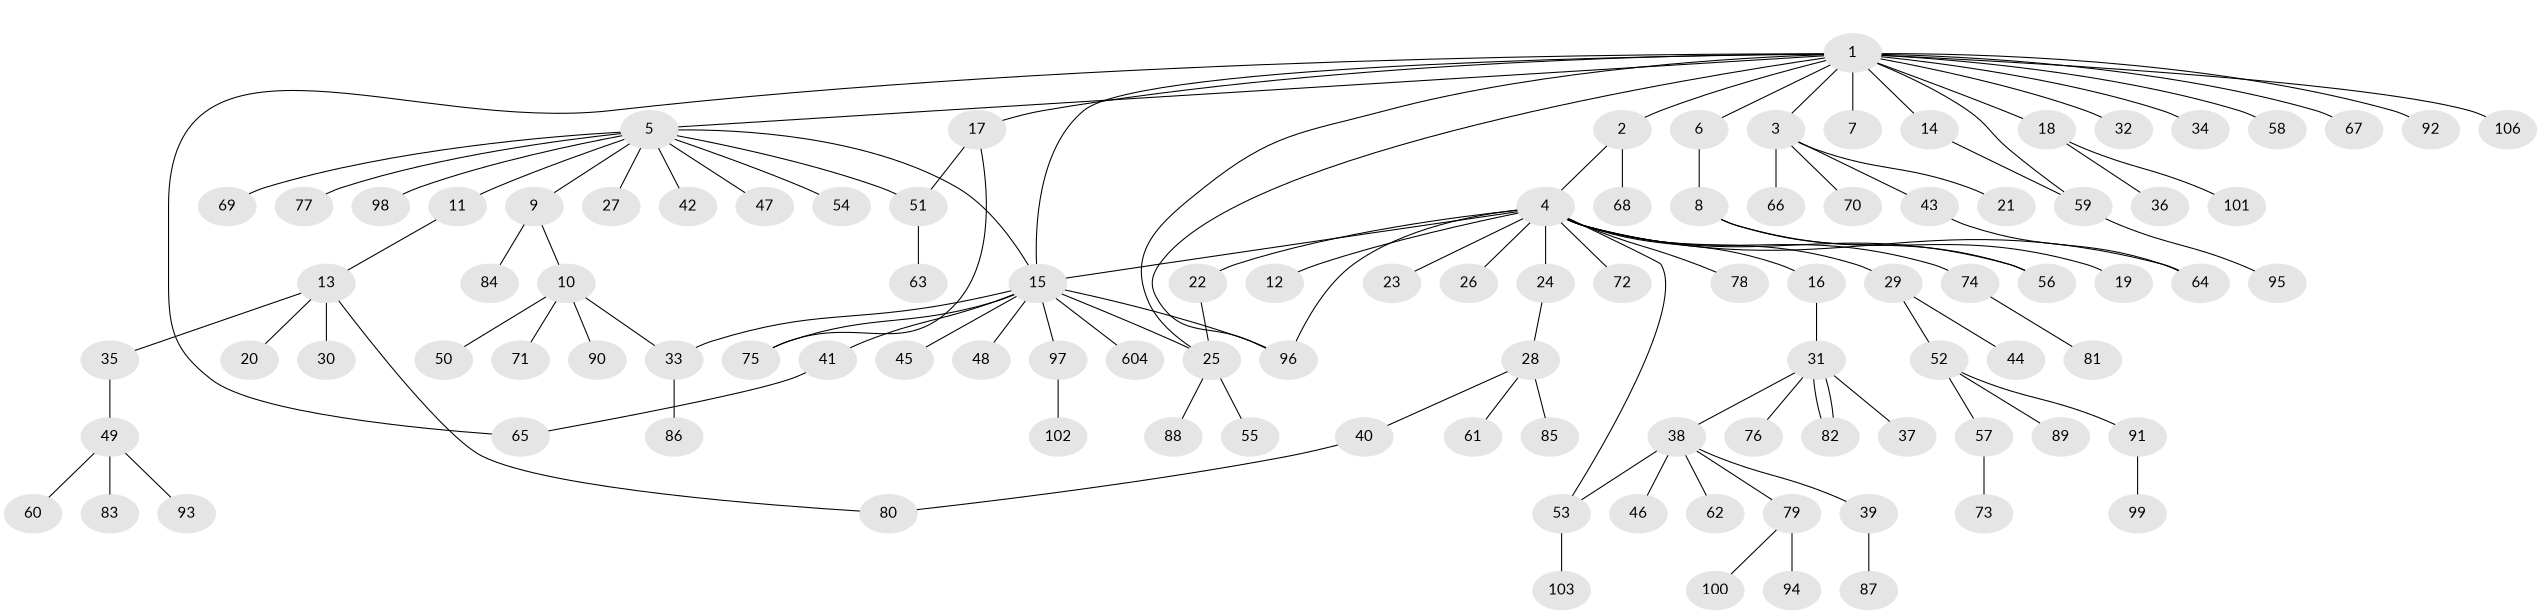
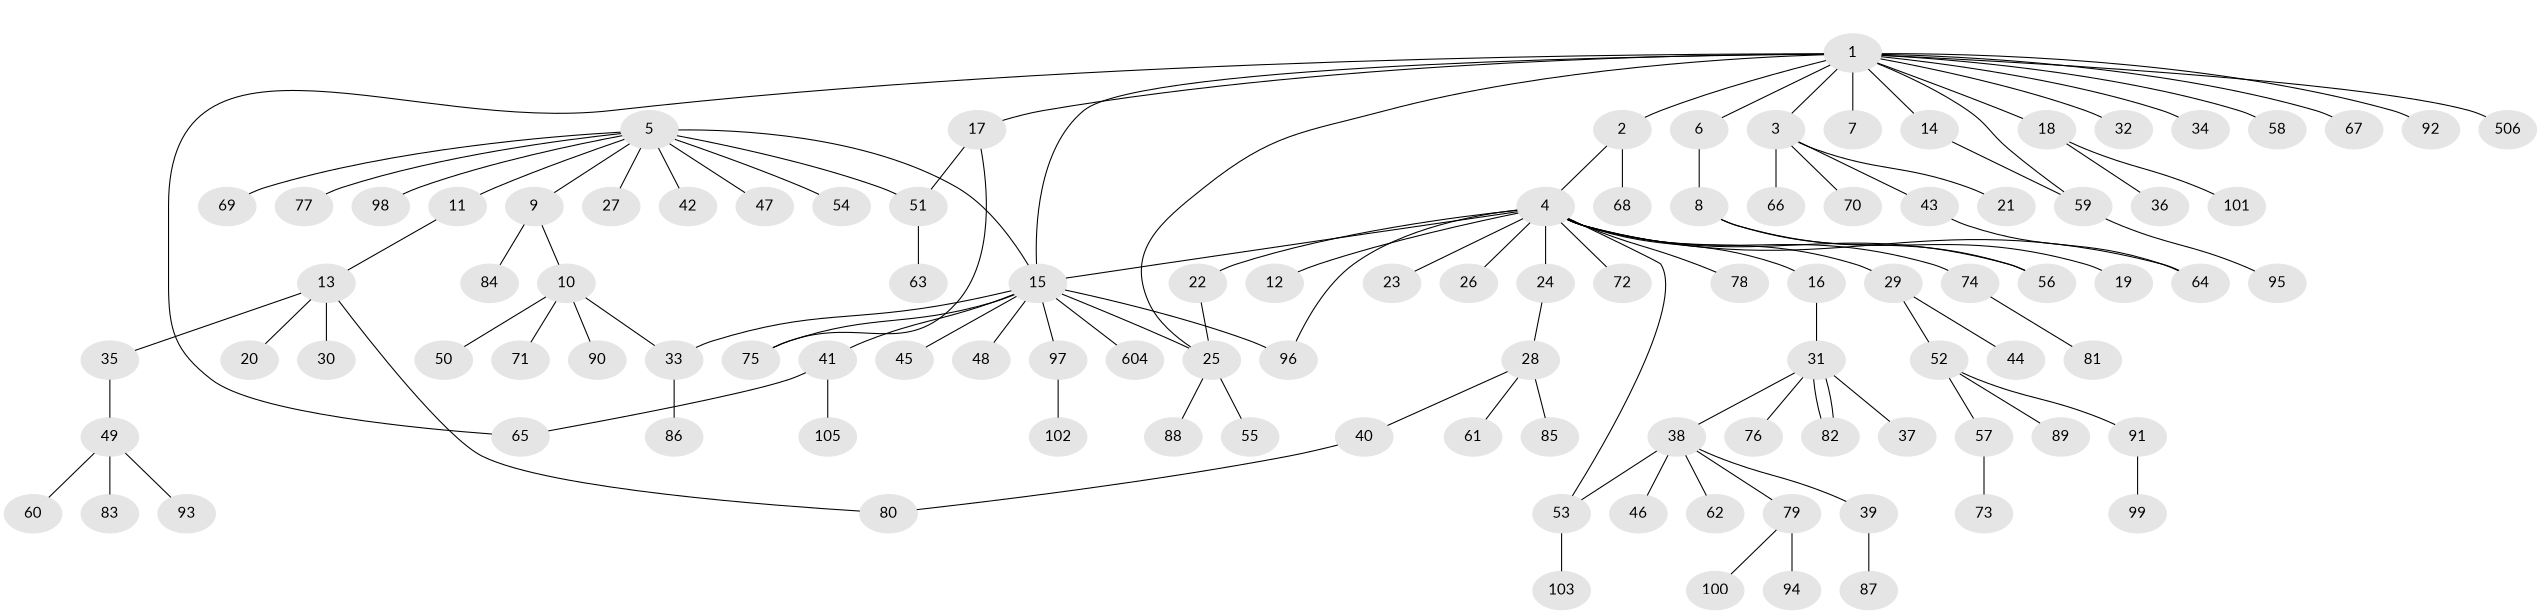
edge "1" -- "5": removed
node "106": label "106" -> "506"
edge "1" -- "96": removed
node "105": added
